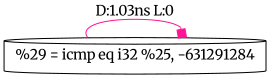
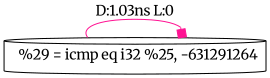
node "%29 = icmp eq i32 %25, -631291284": label "%29 = icmp eq i32 %25, -631291284" -> "%29 = icmp eq i32 %25, -631291264"
